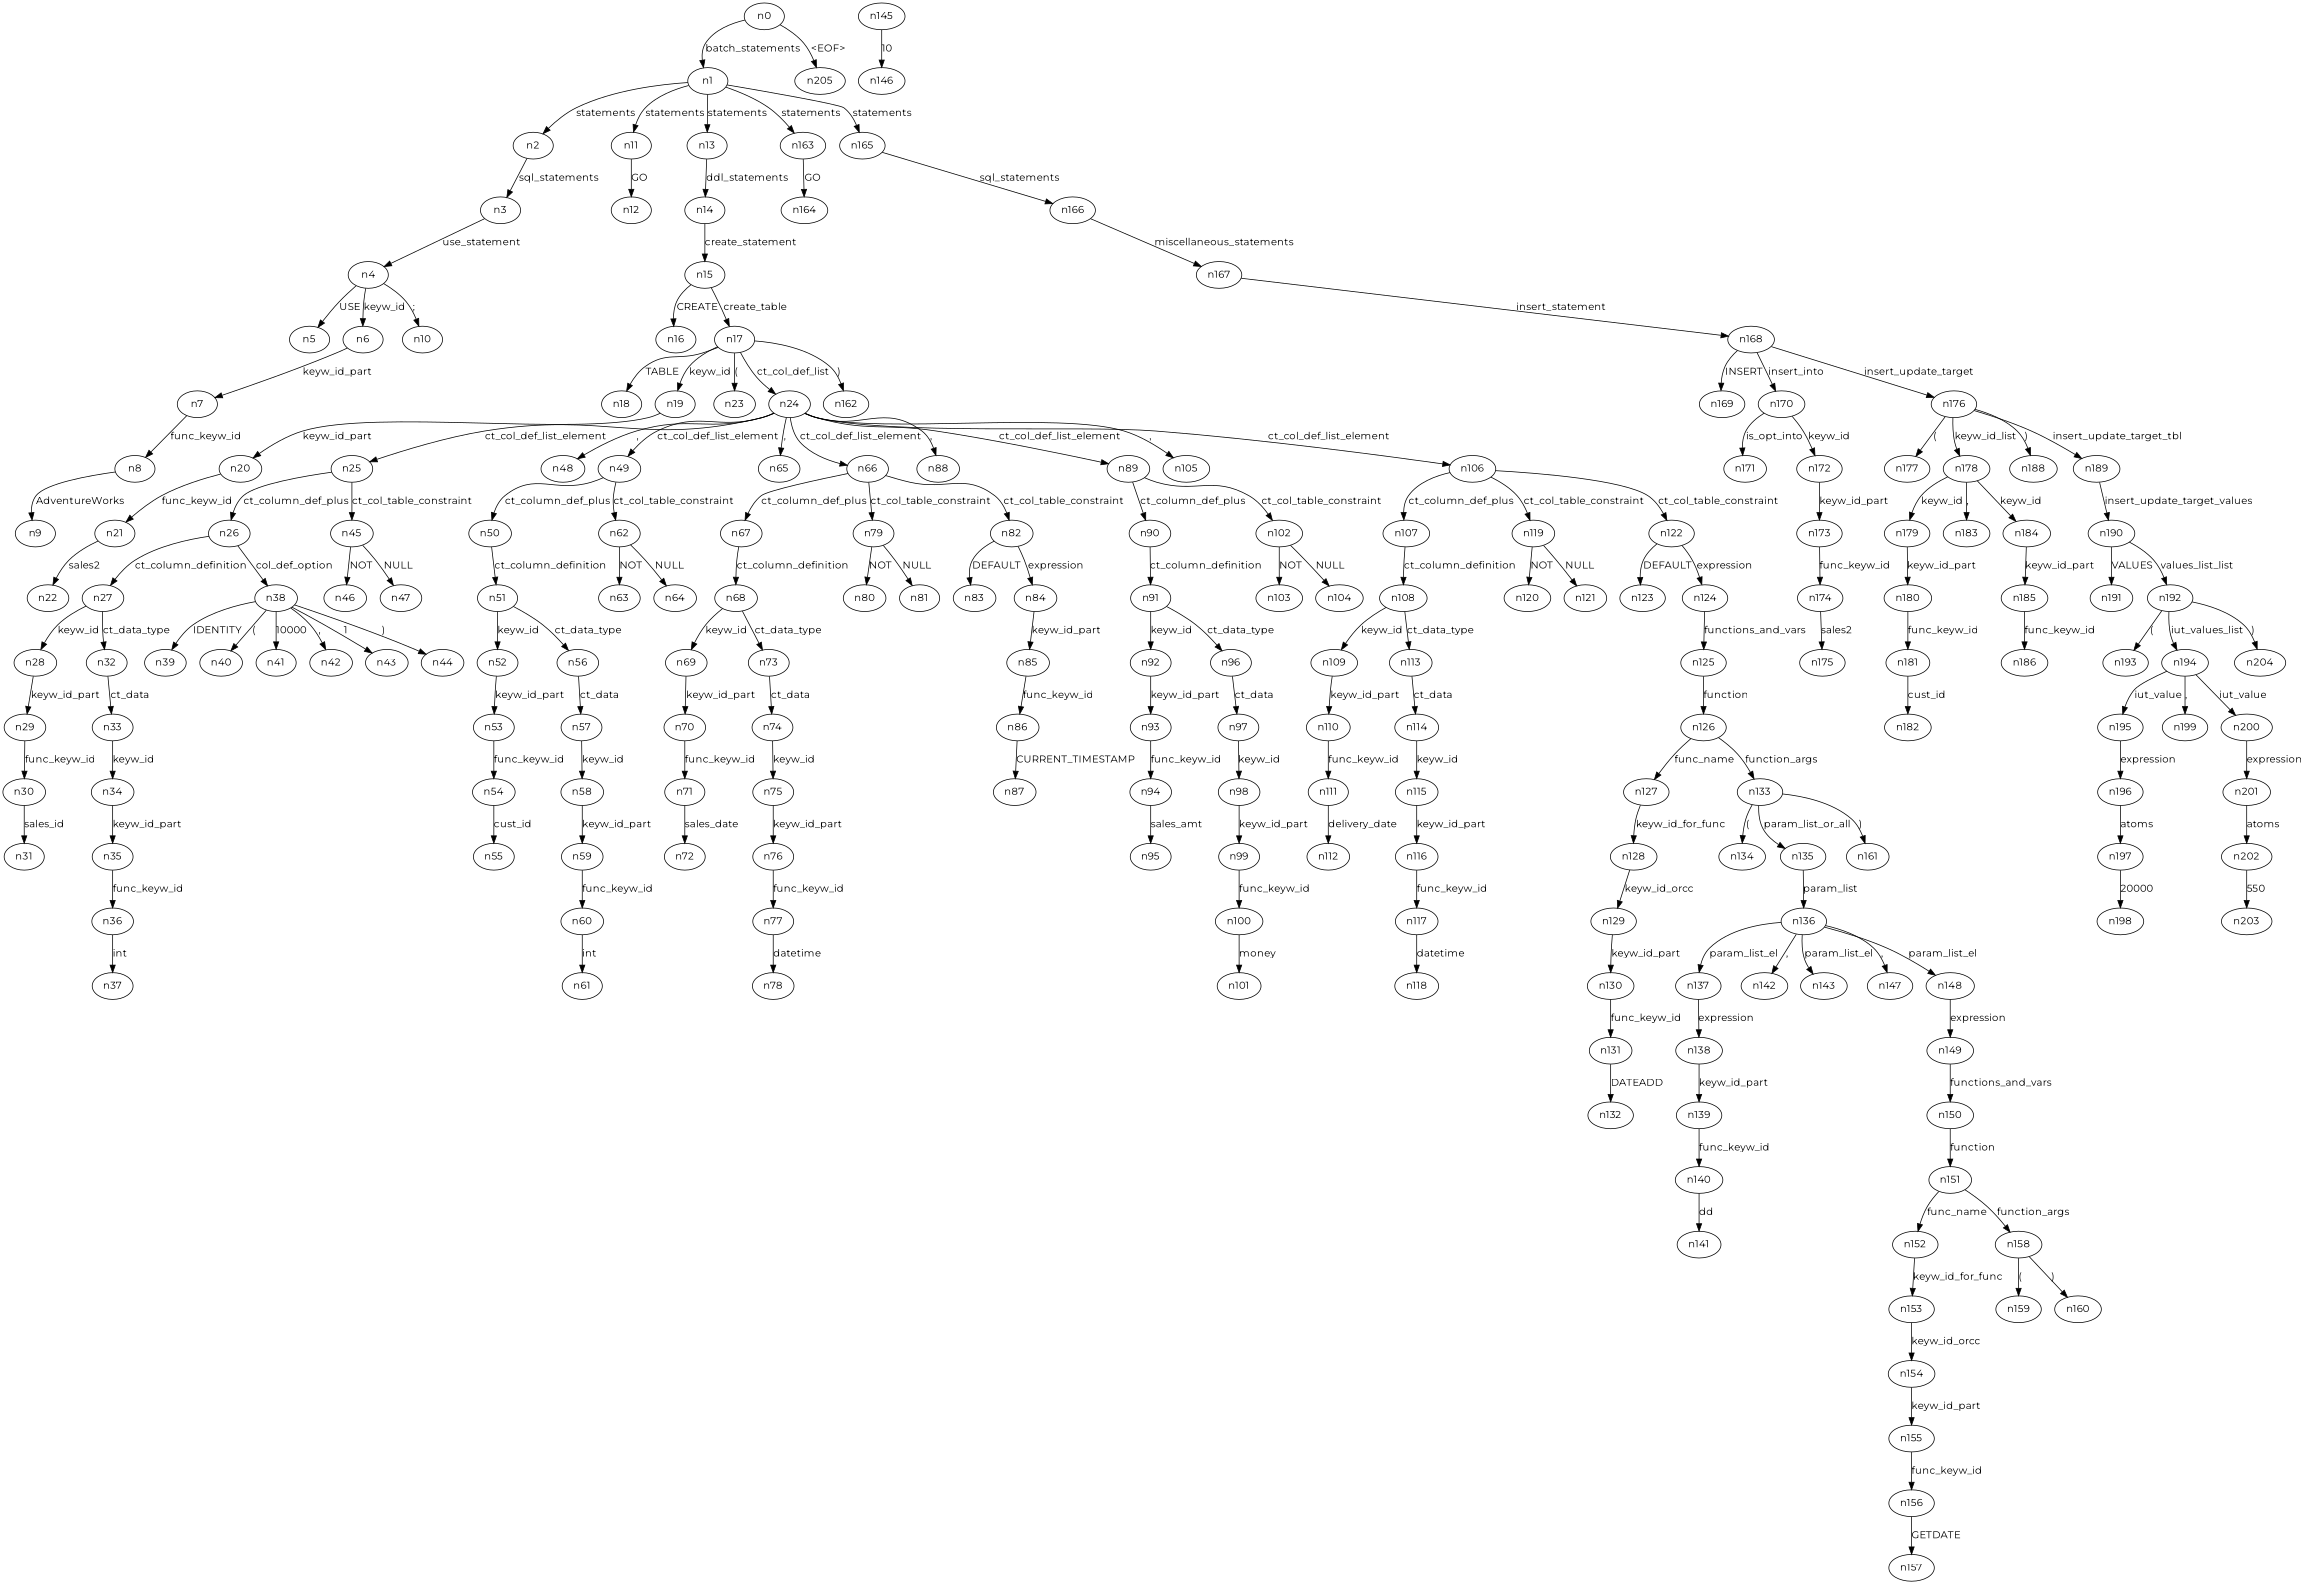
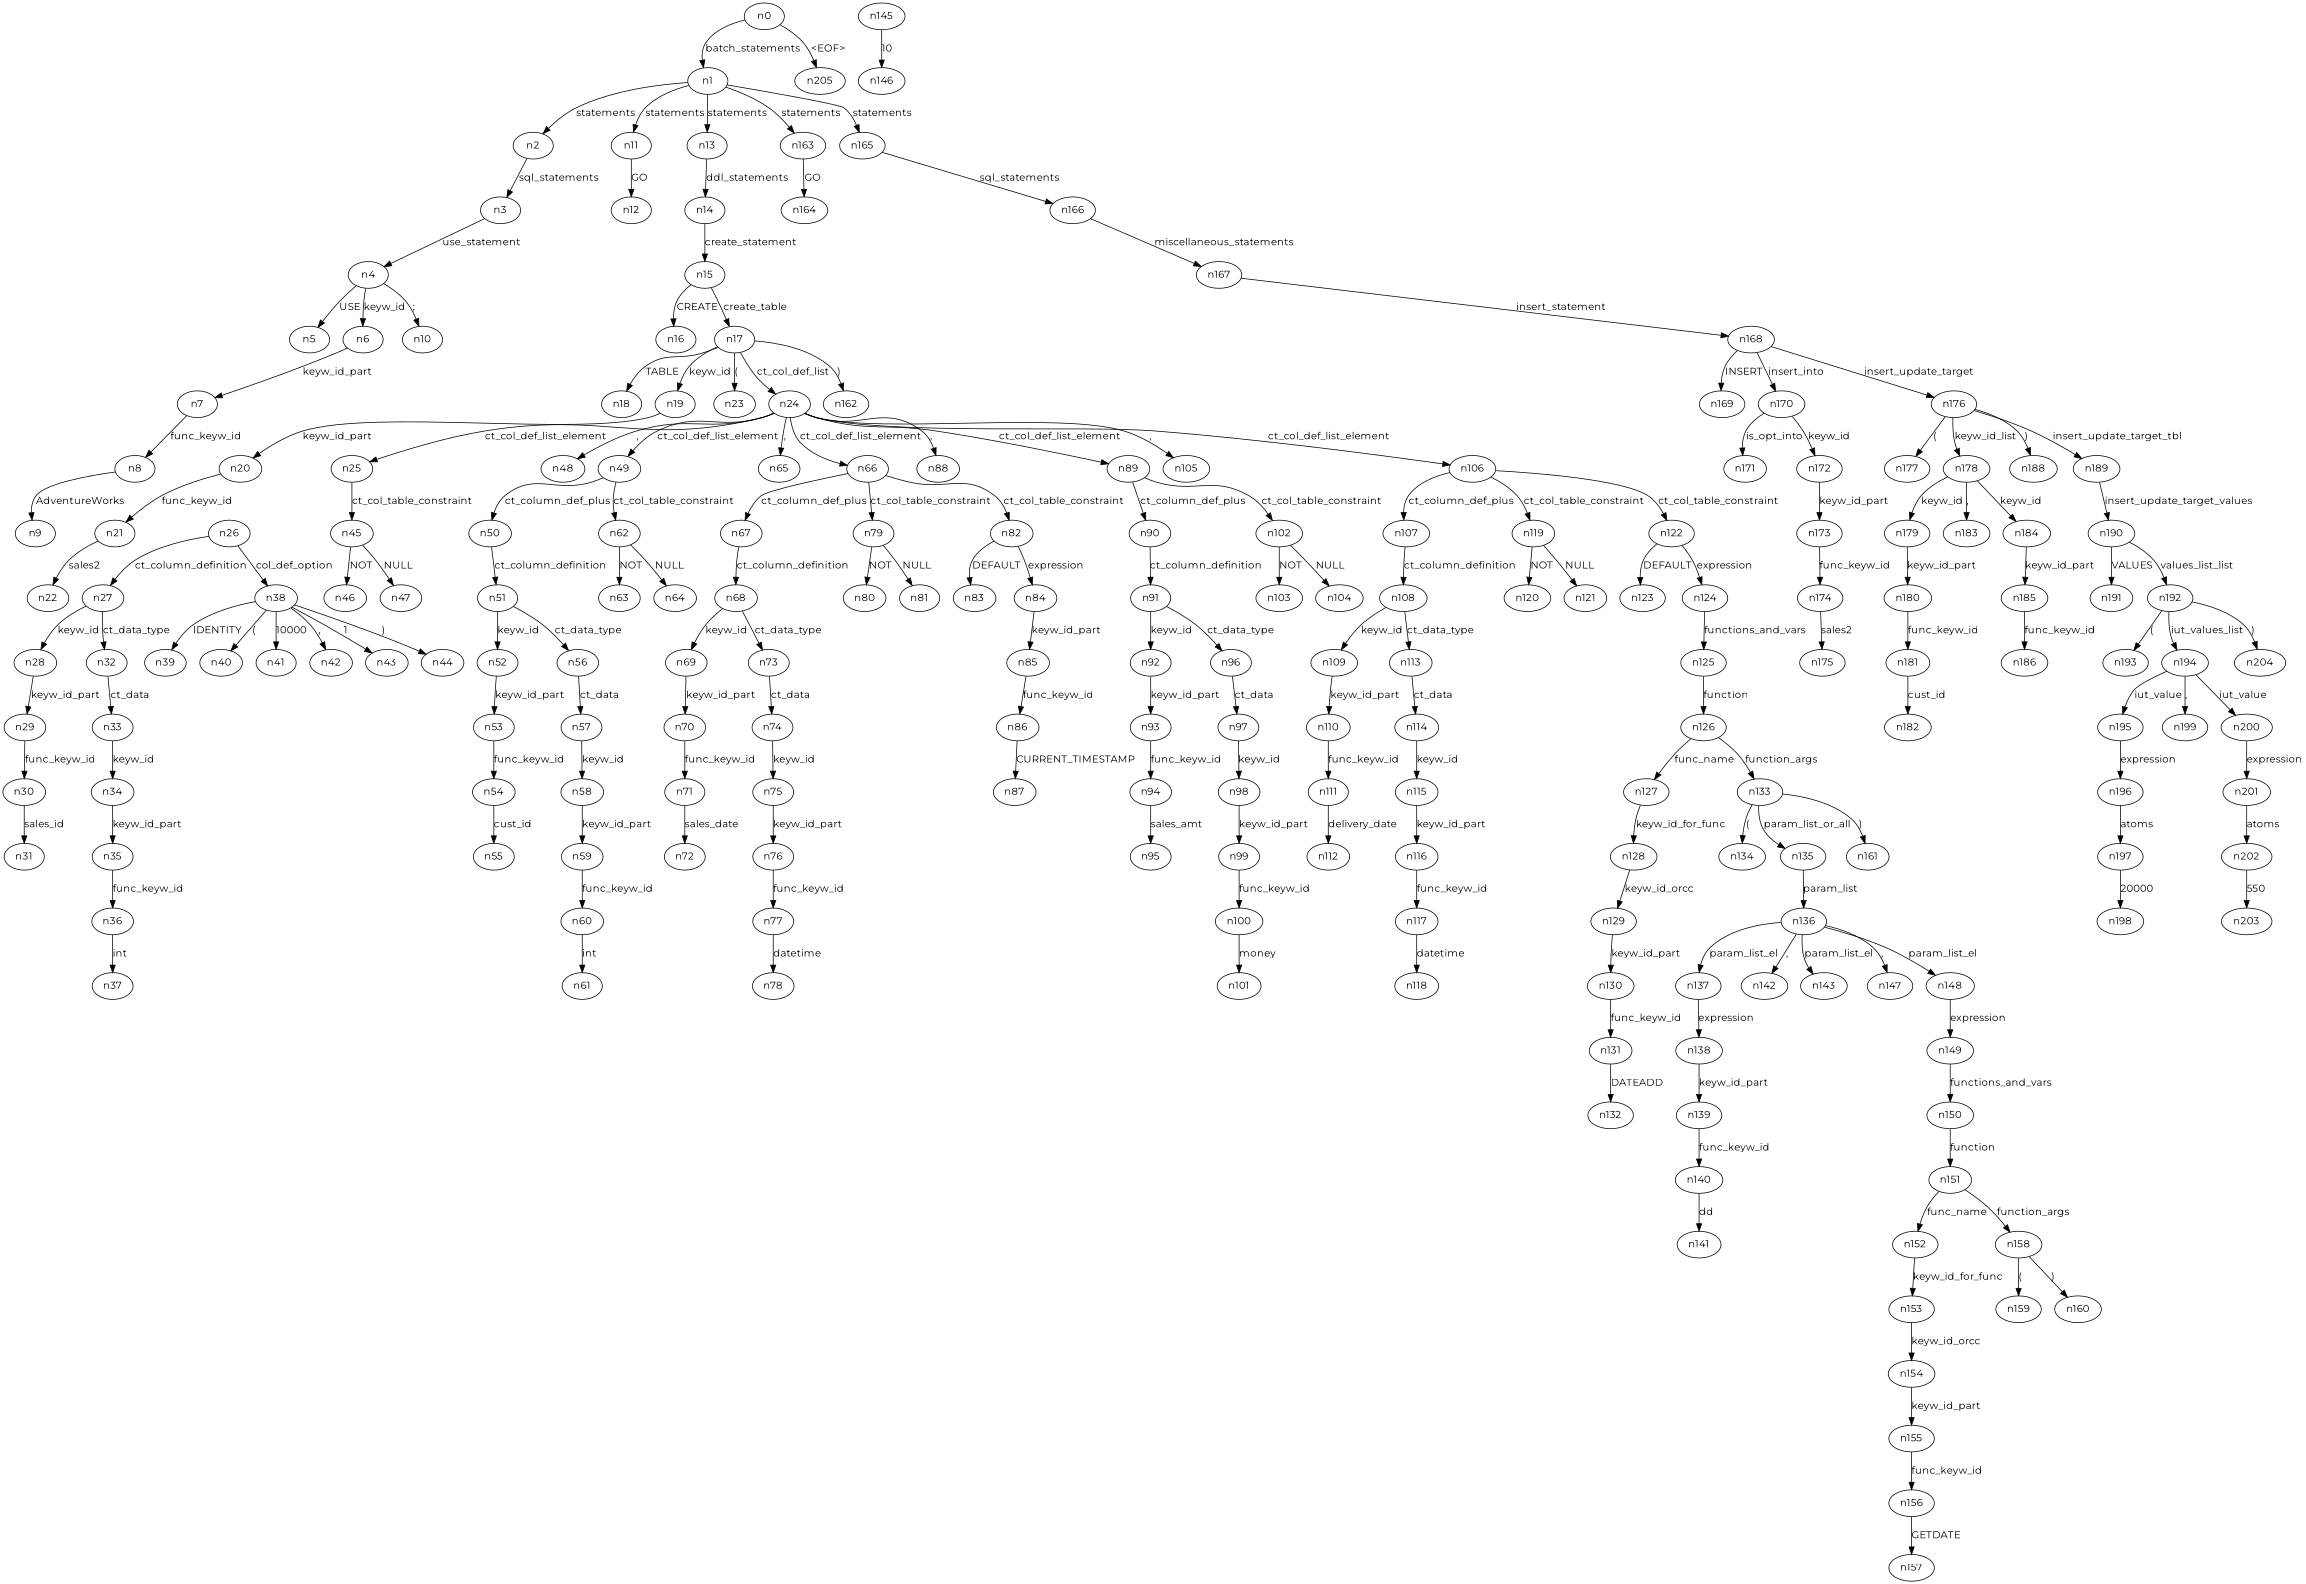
edge "n25" -> "n26": removed, label "ct_column_def_plus"
